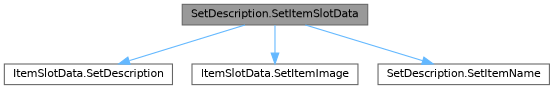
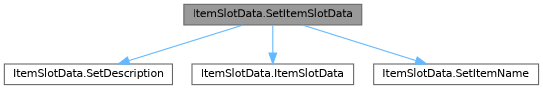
node "SetDescription.SetItemSlotData": label "SetDescription.SetItemSlotData" -> "ItemSlotData.SetItemSlotData"
node "ItemSlotData.SetItemImage": label "ItemSlotData.SetItemImage" -> "ItemSlotData.ItemSlotData"
node "SetDescription.SetItemName": label "SetDescription.SetItemName" -> "ItemSlotData.SetItemName"
